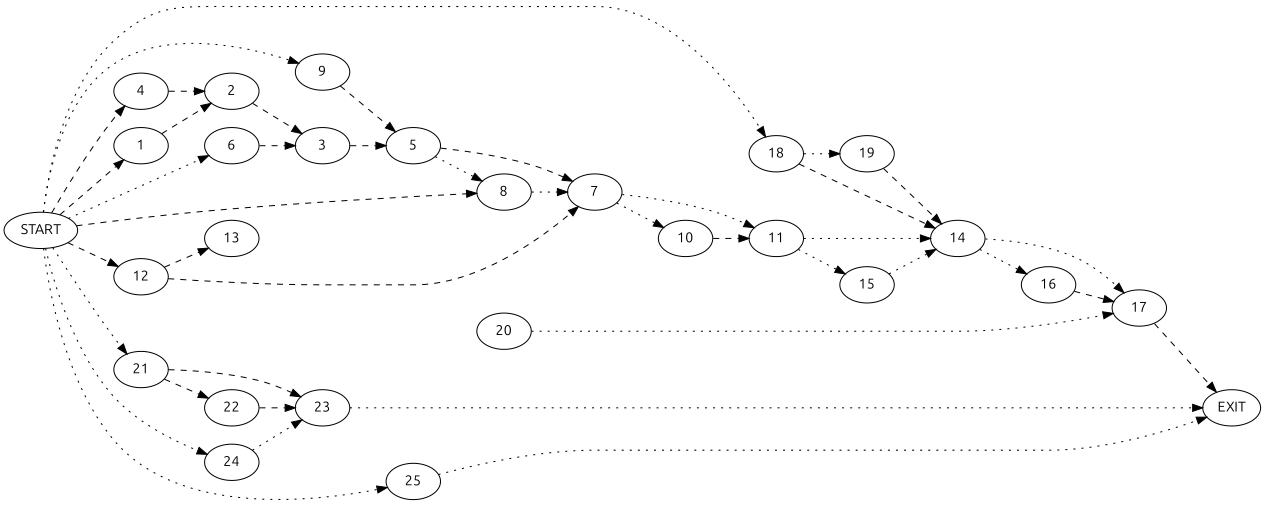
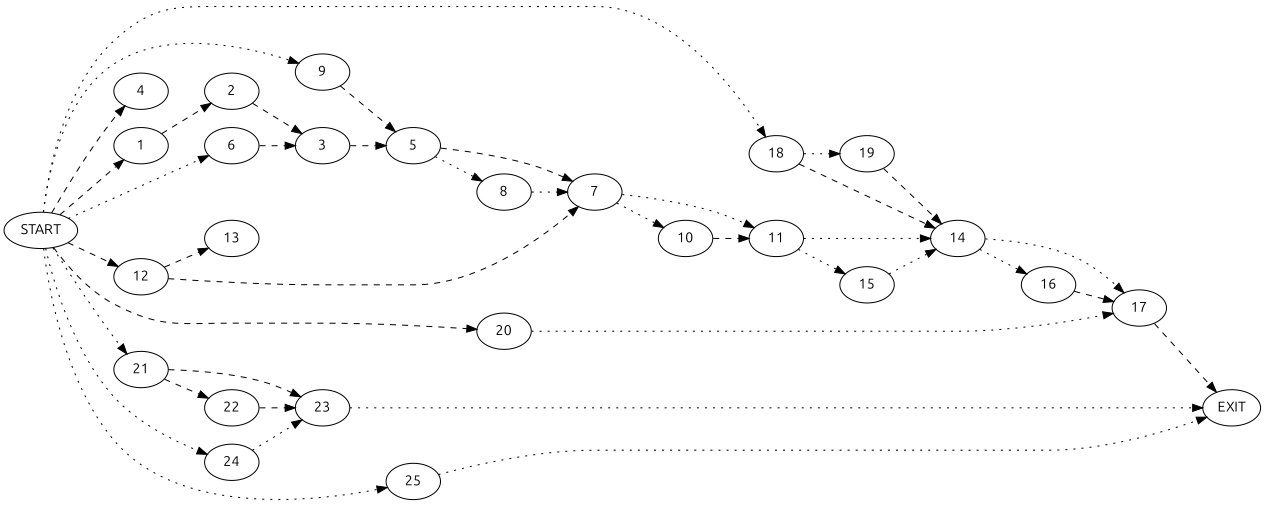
edge "4" -> "2": removed
edge "START" -> "8": now "START" -> "20"
